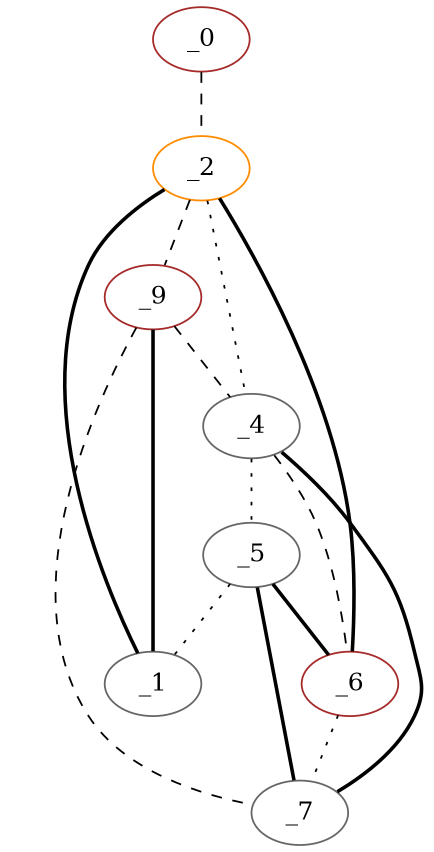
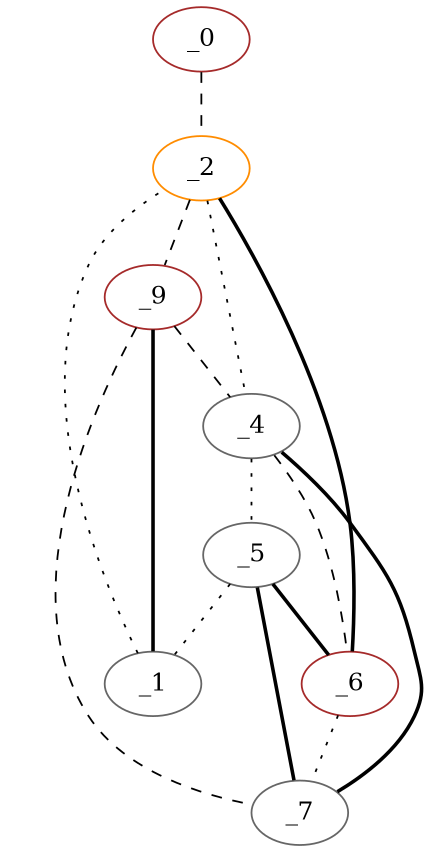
edge "_2" -- "_1": style bold -> dotted
